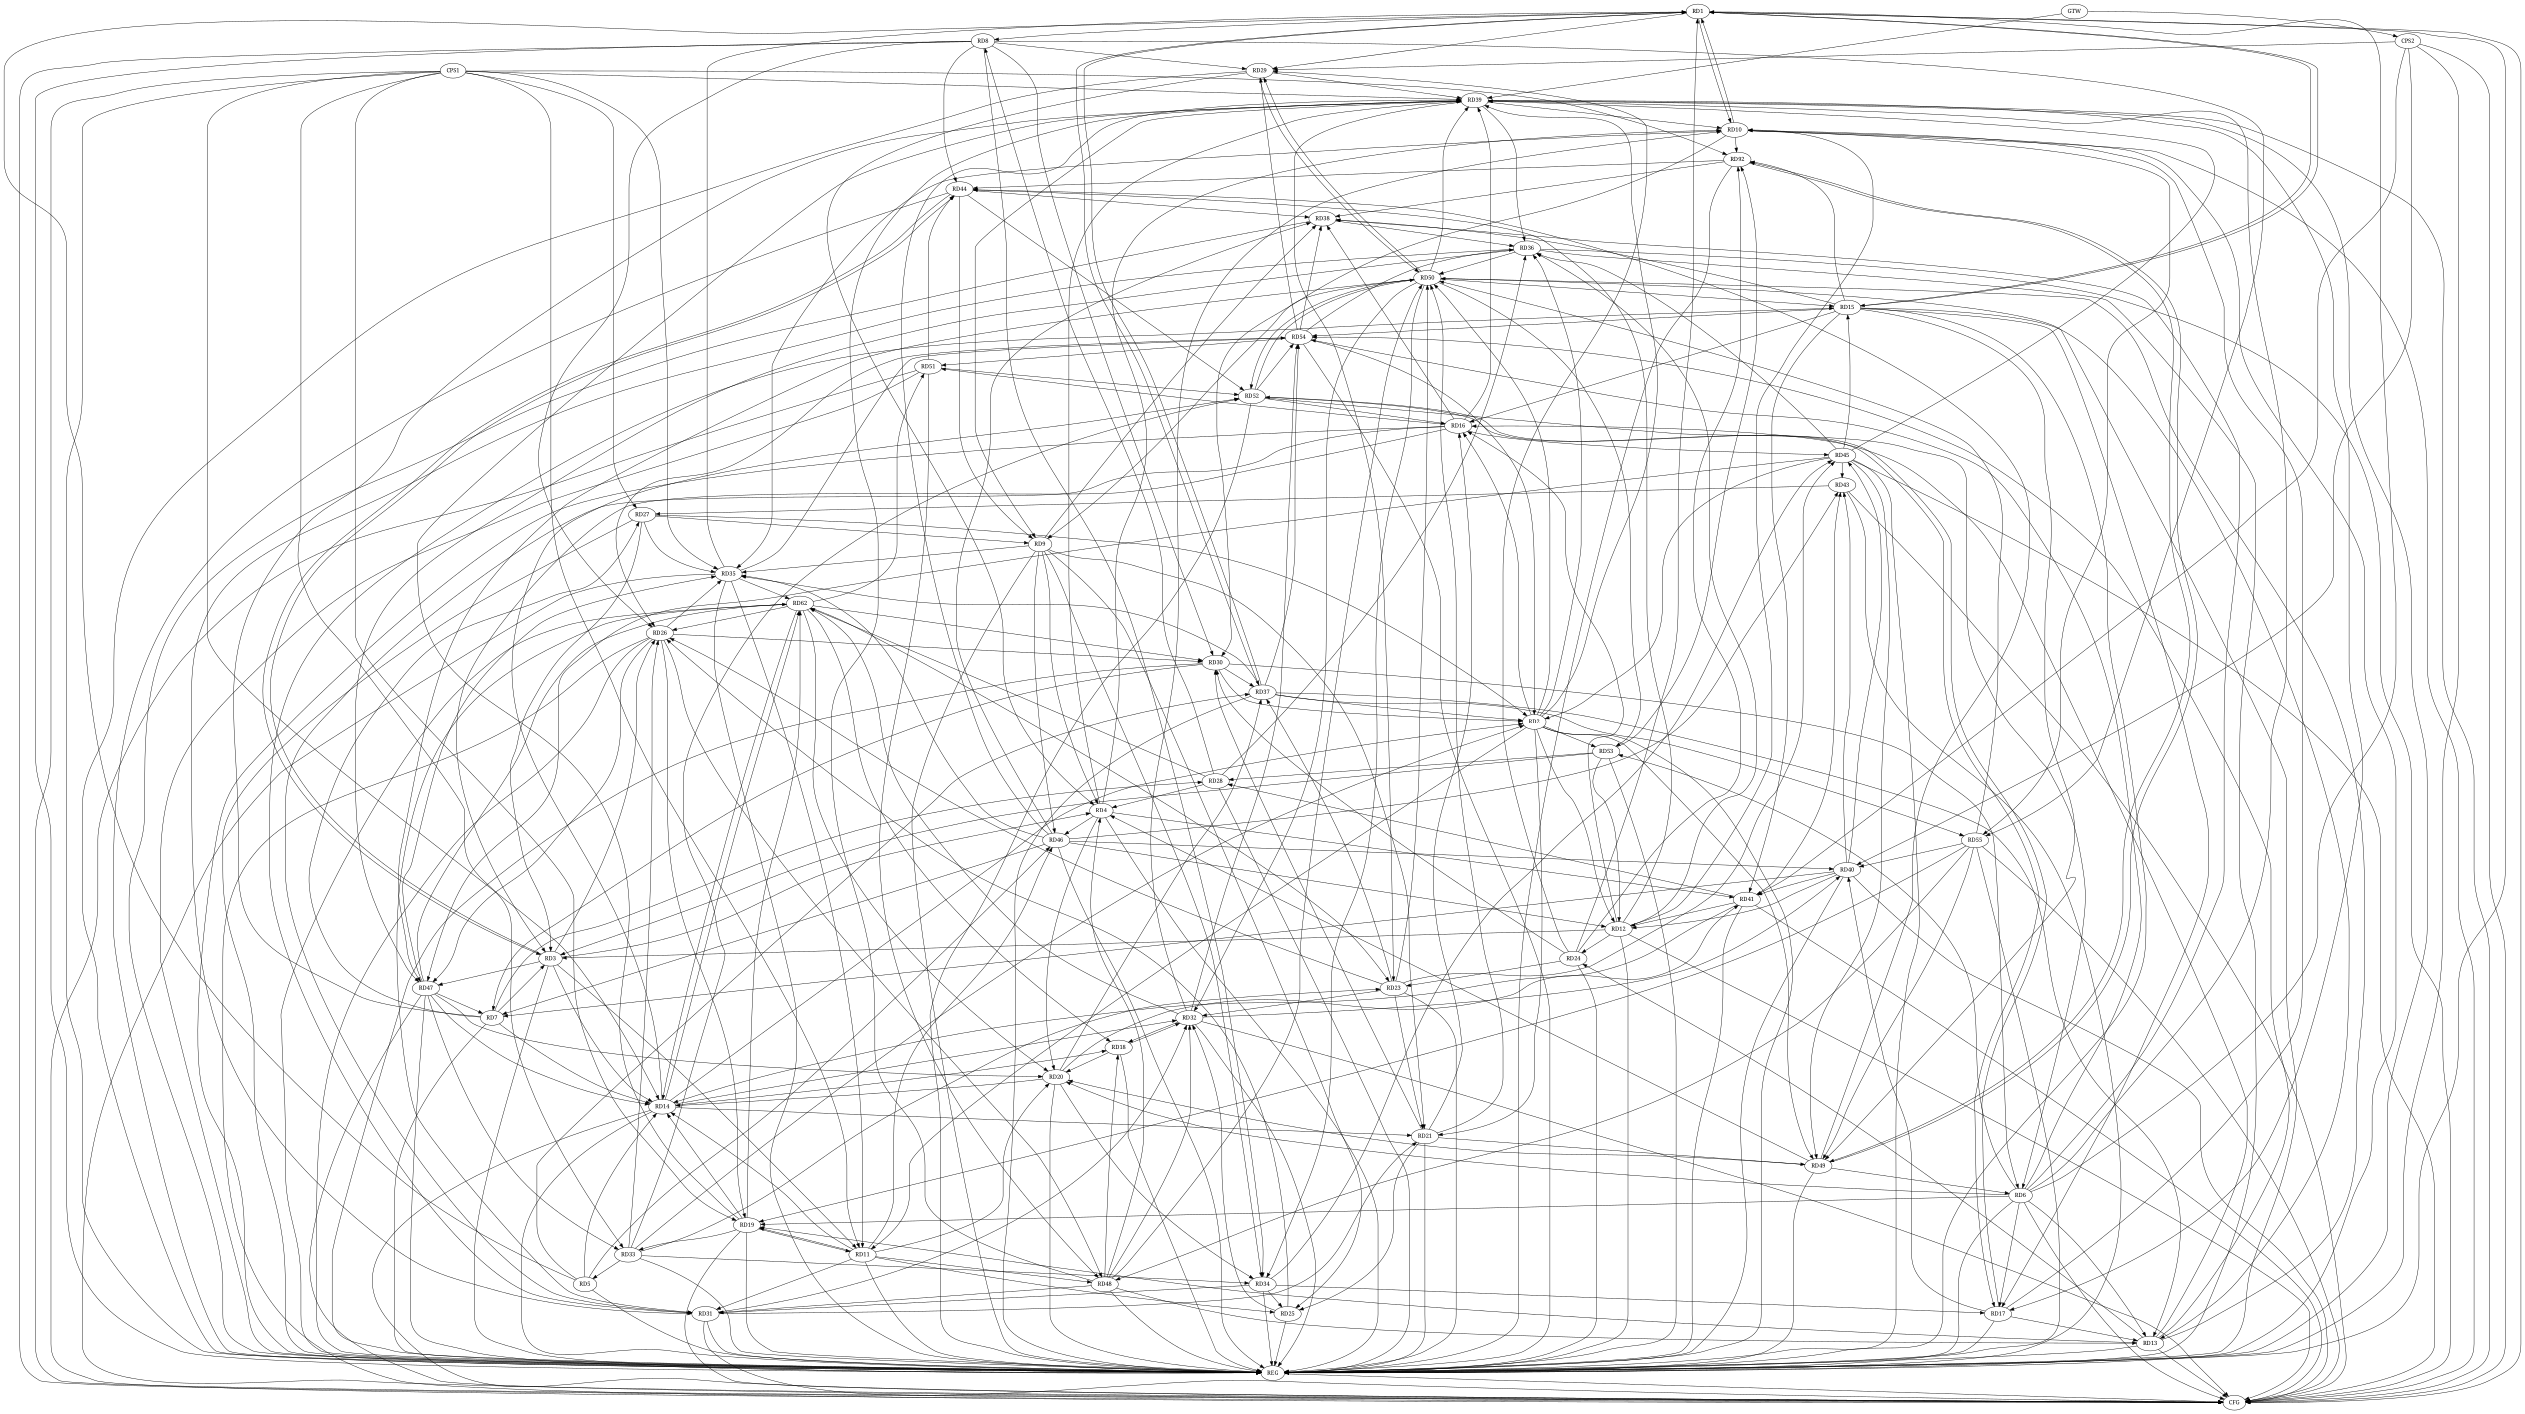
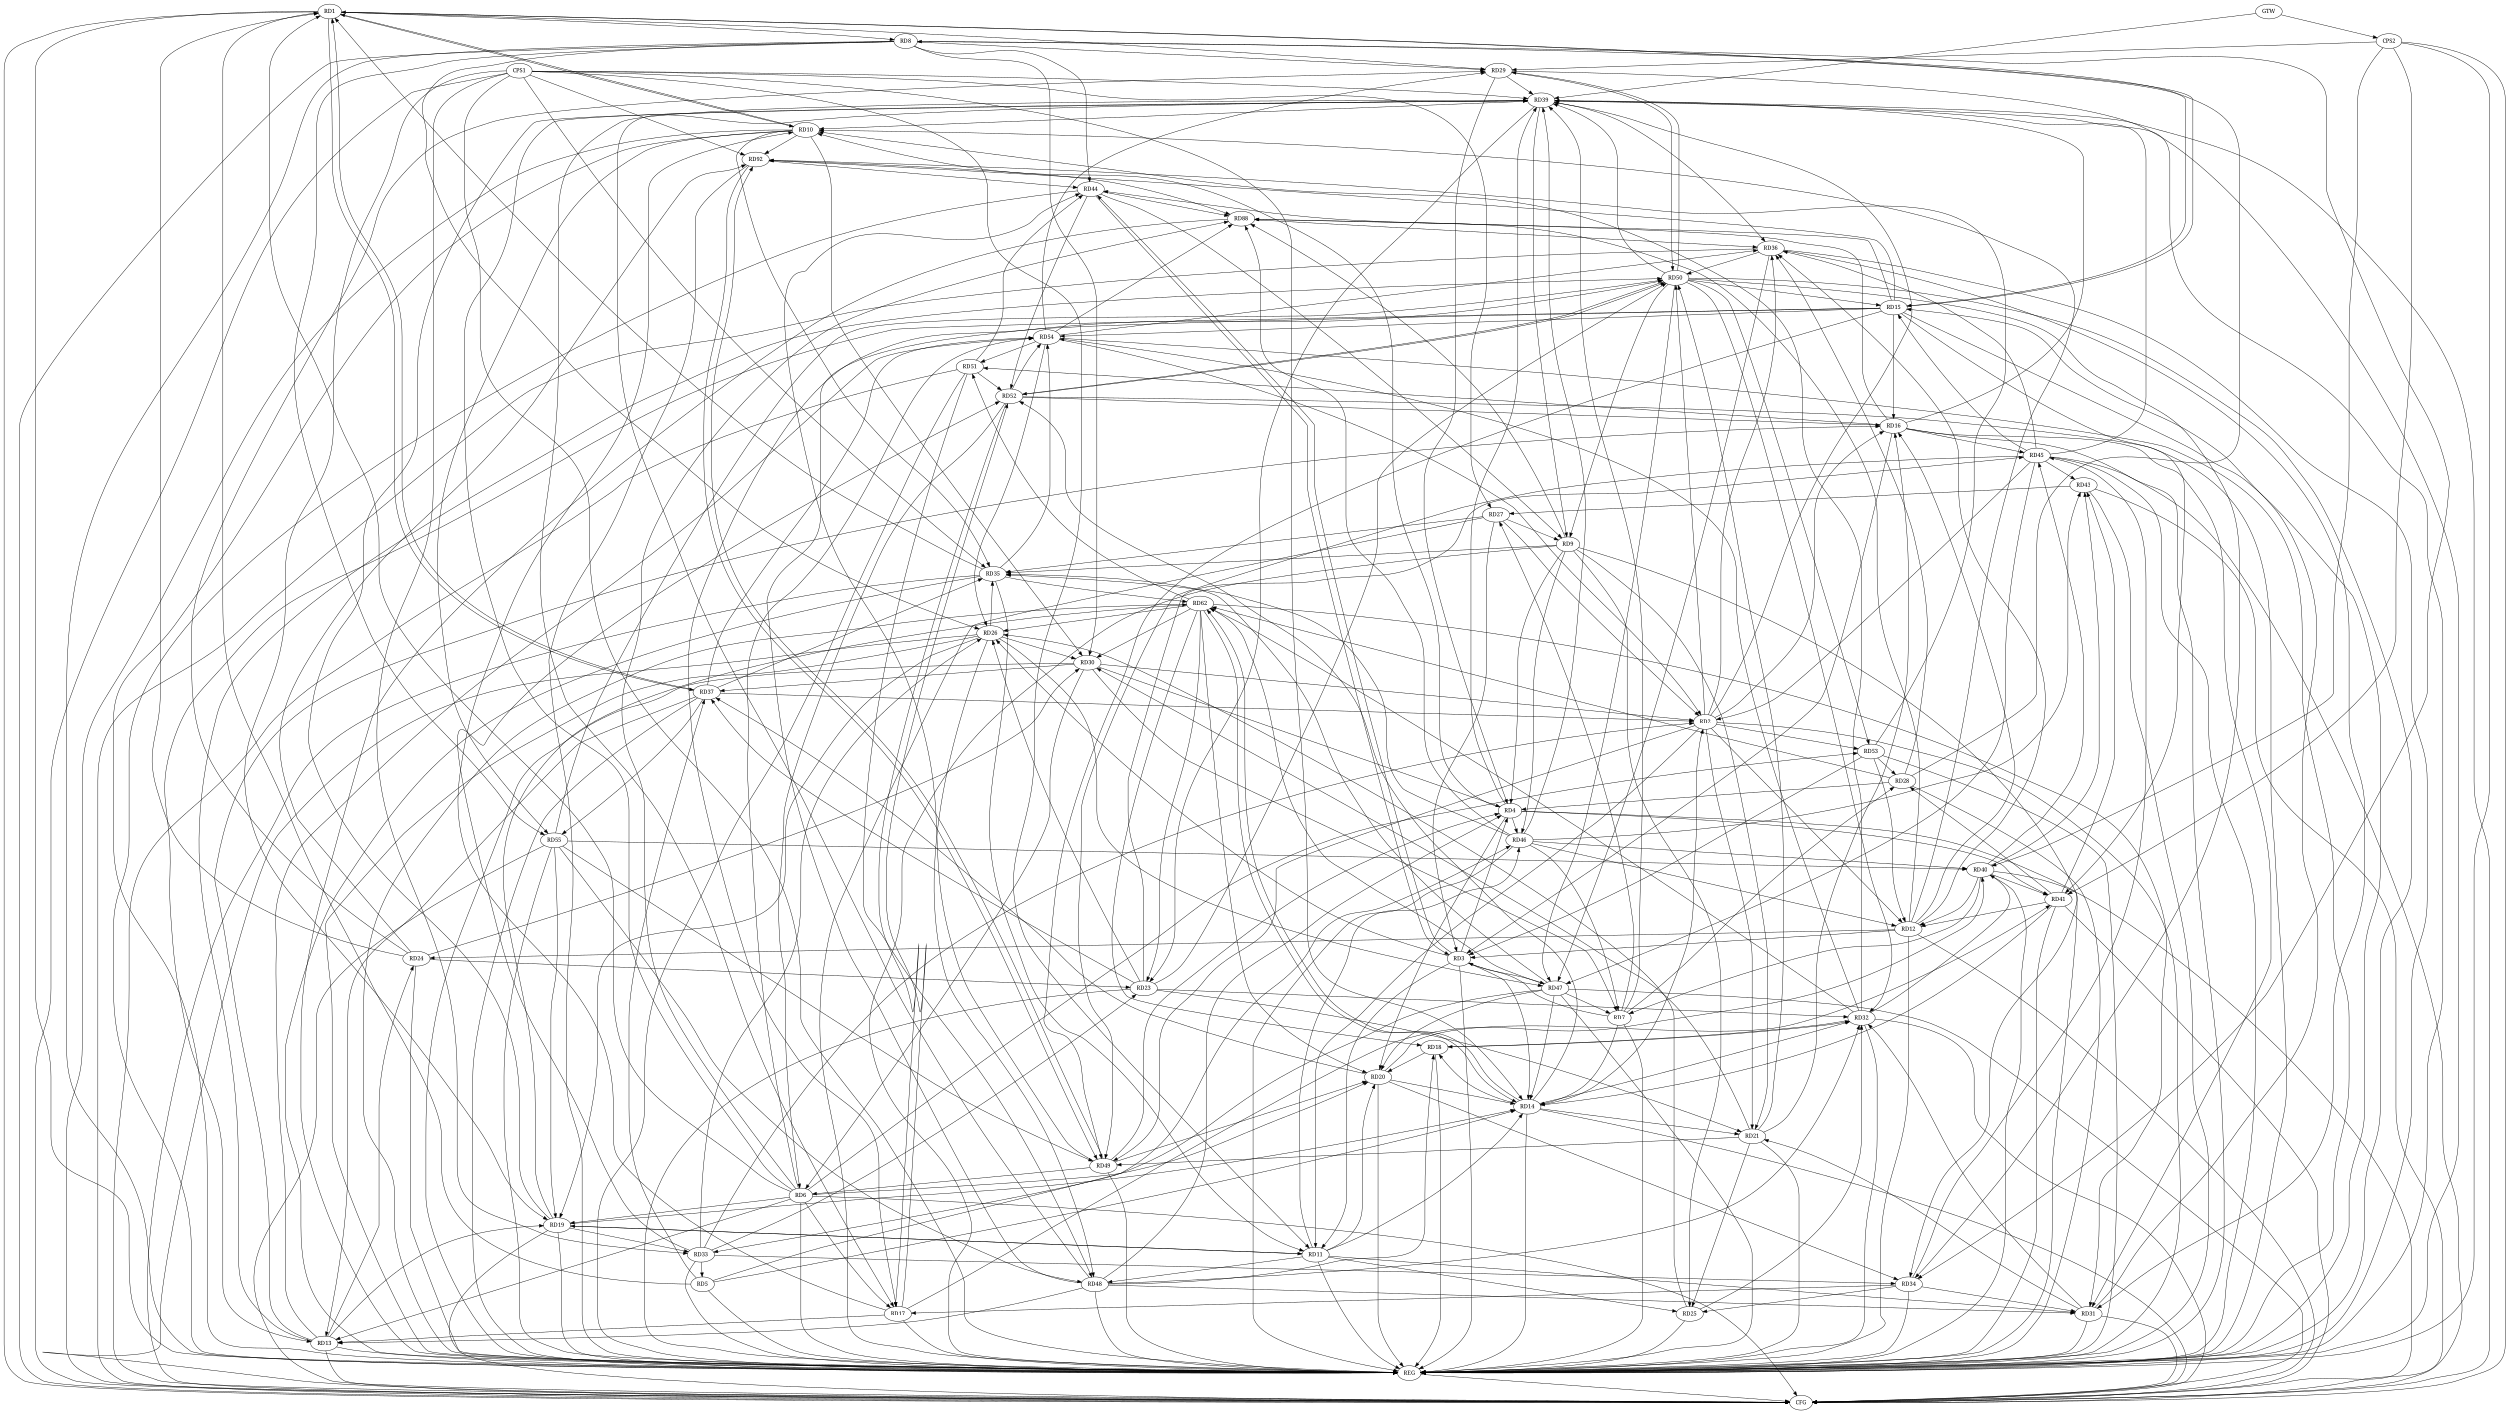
node "RD38": label "RD38" -> "RD88"
edge "RD30" -> "RD4": added
